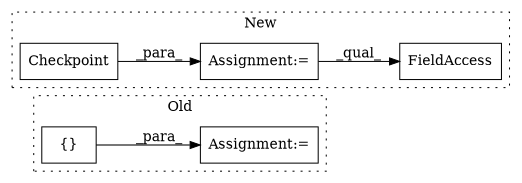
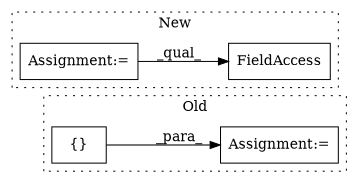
node "Checkpoint": removed
